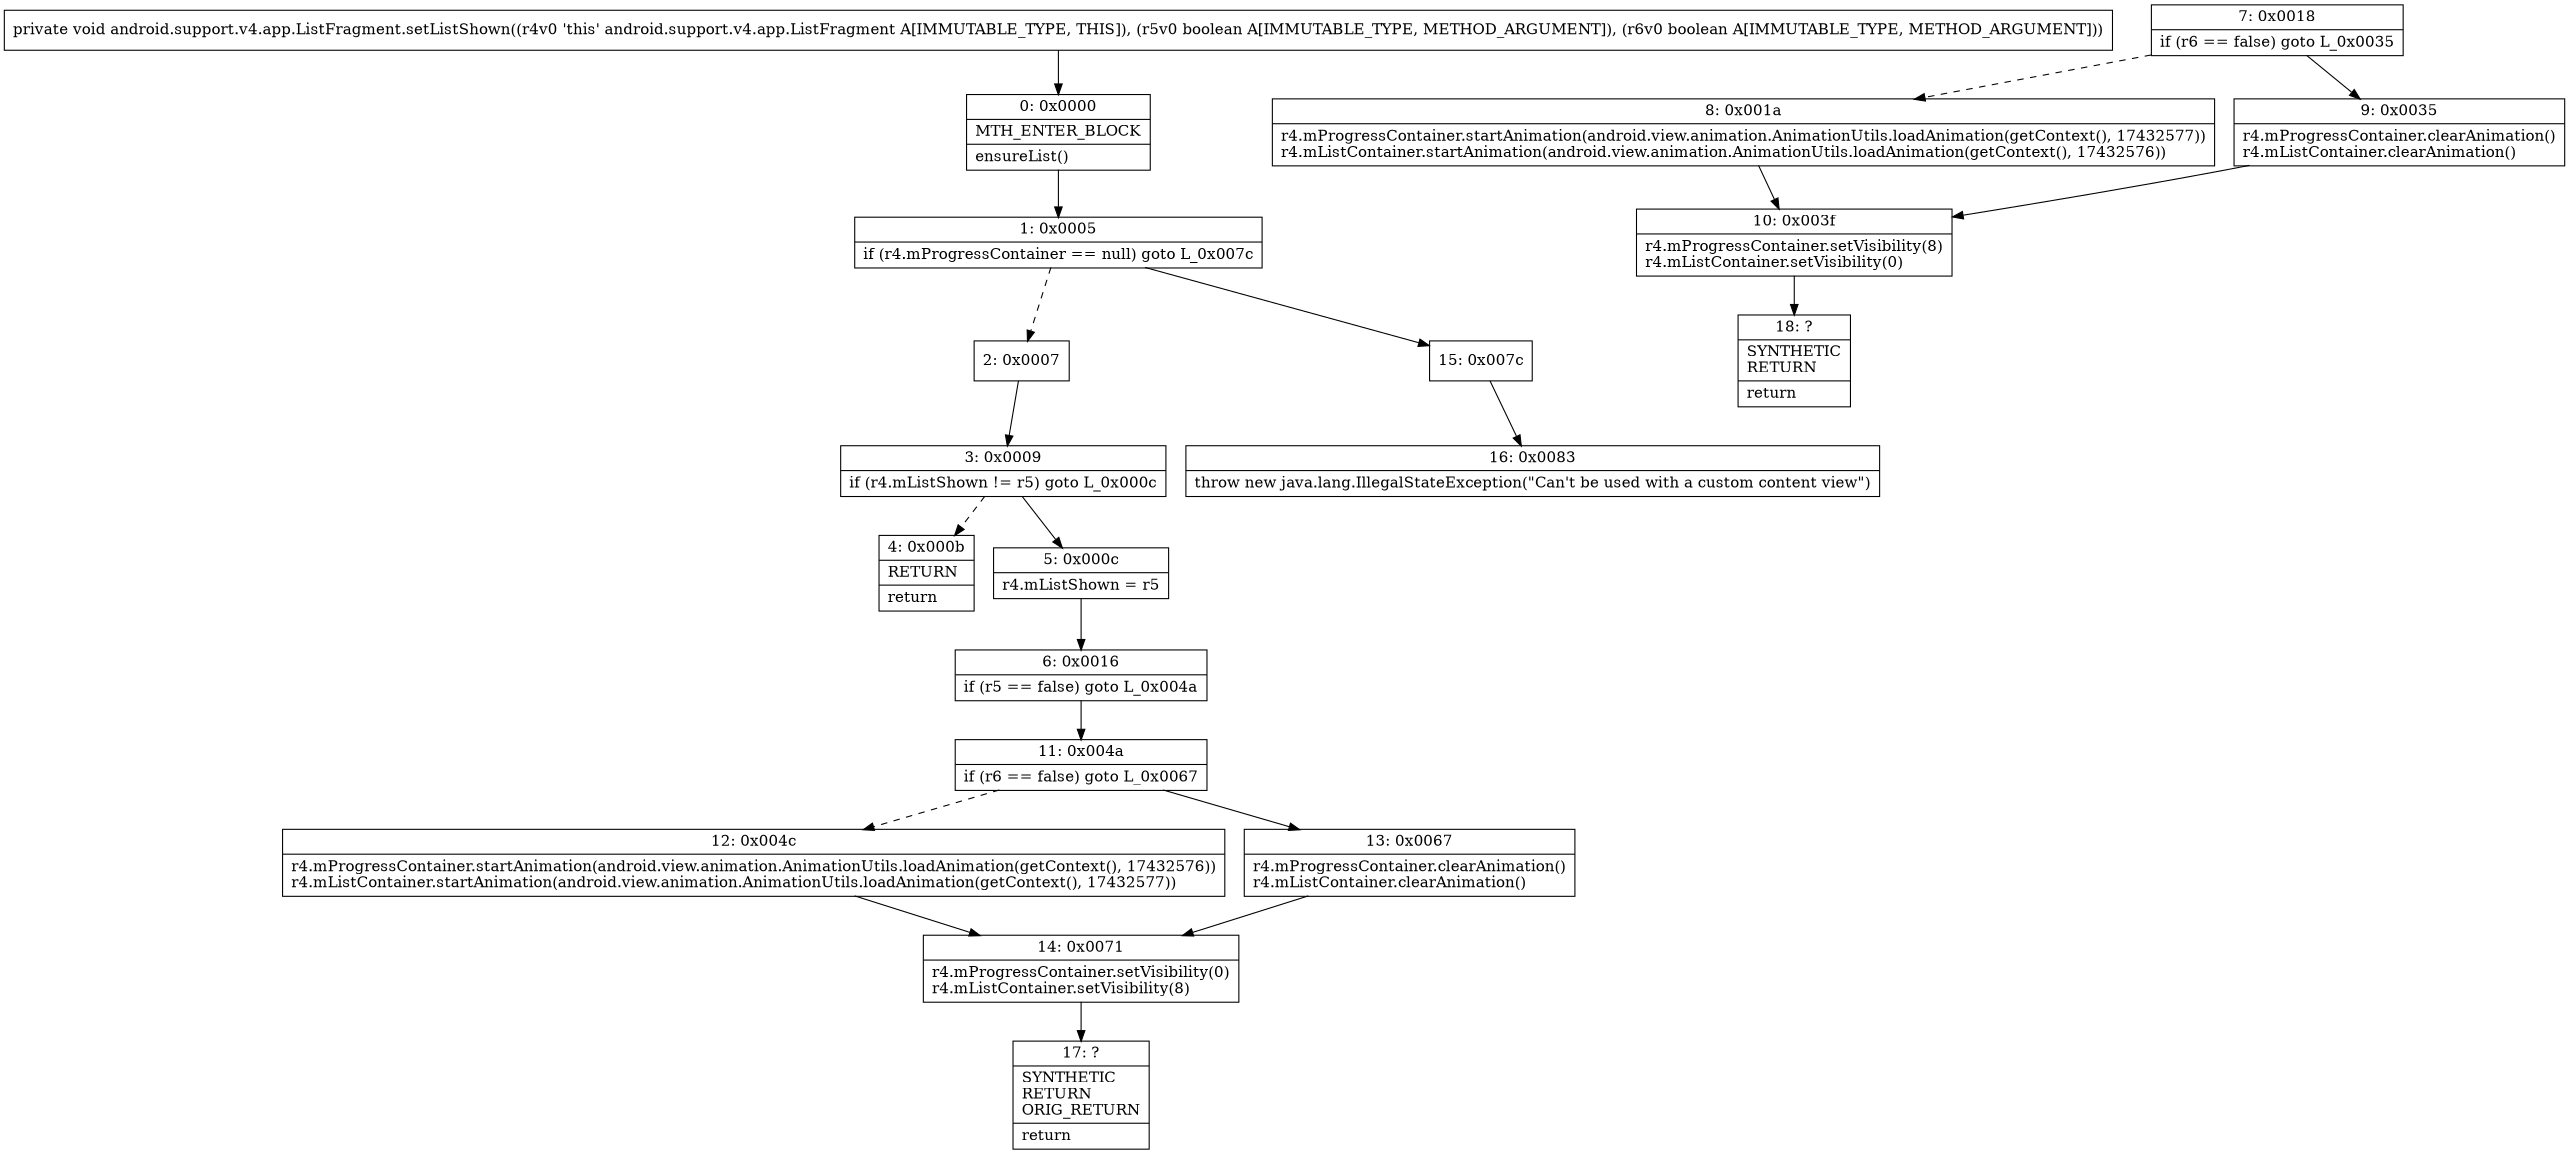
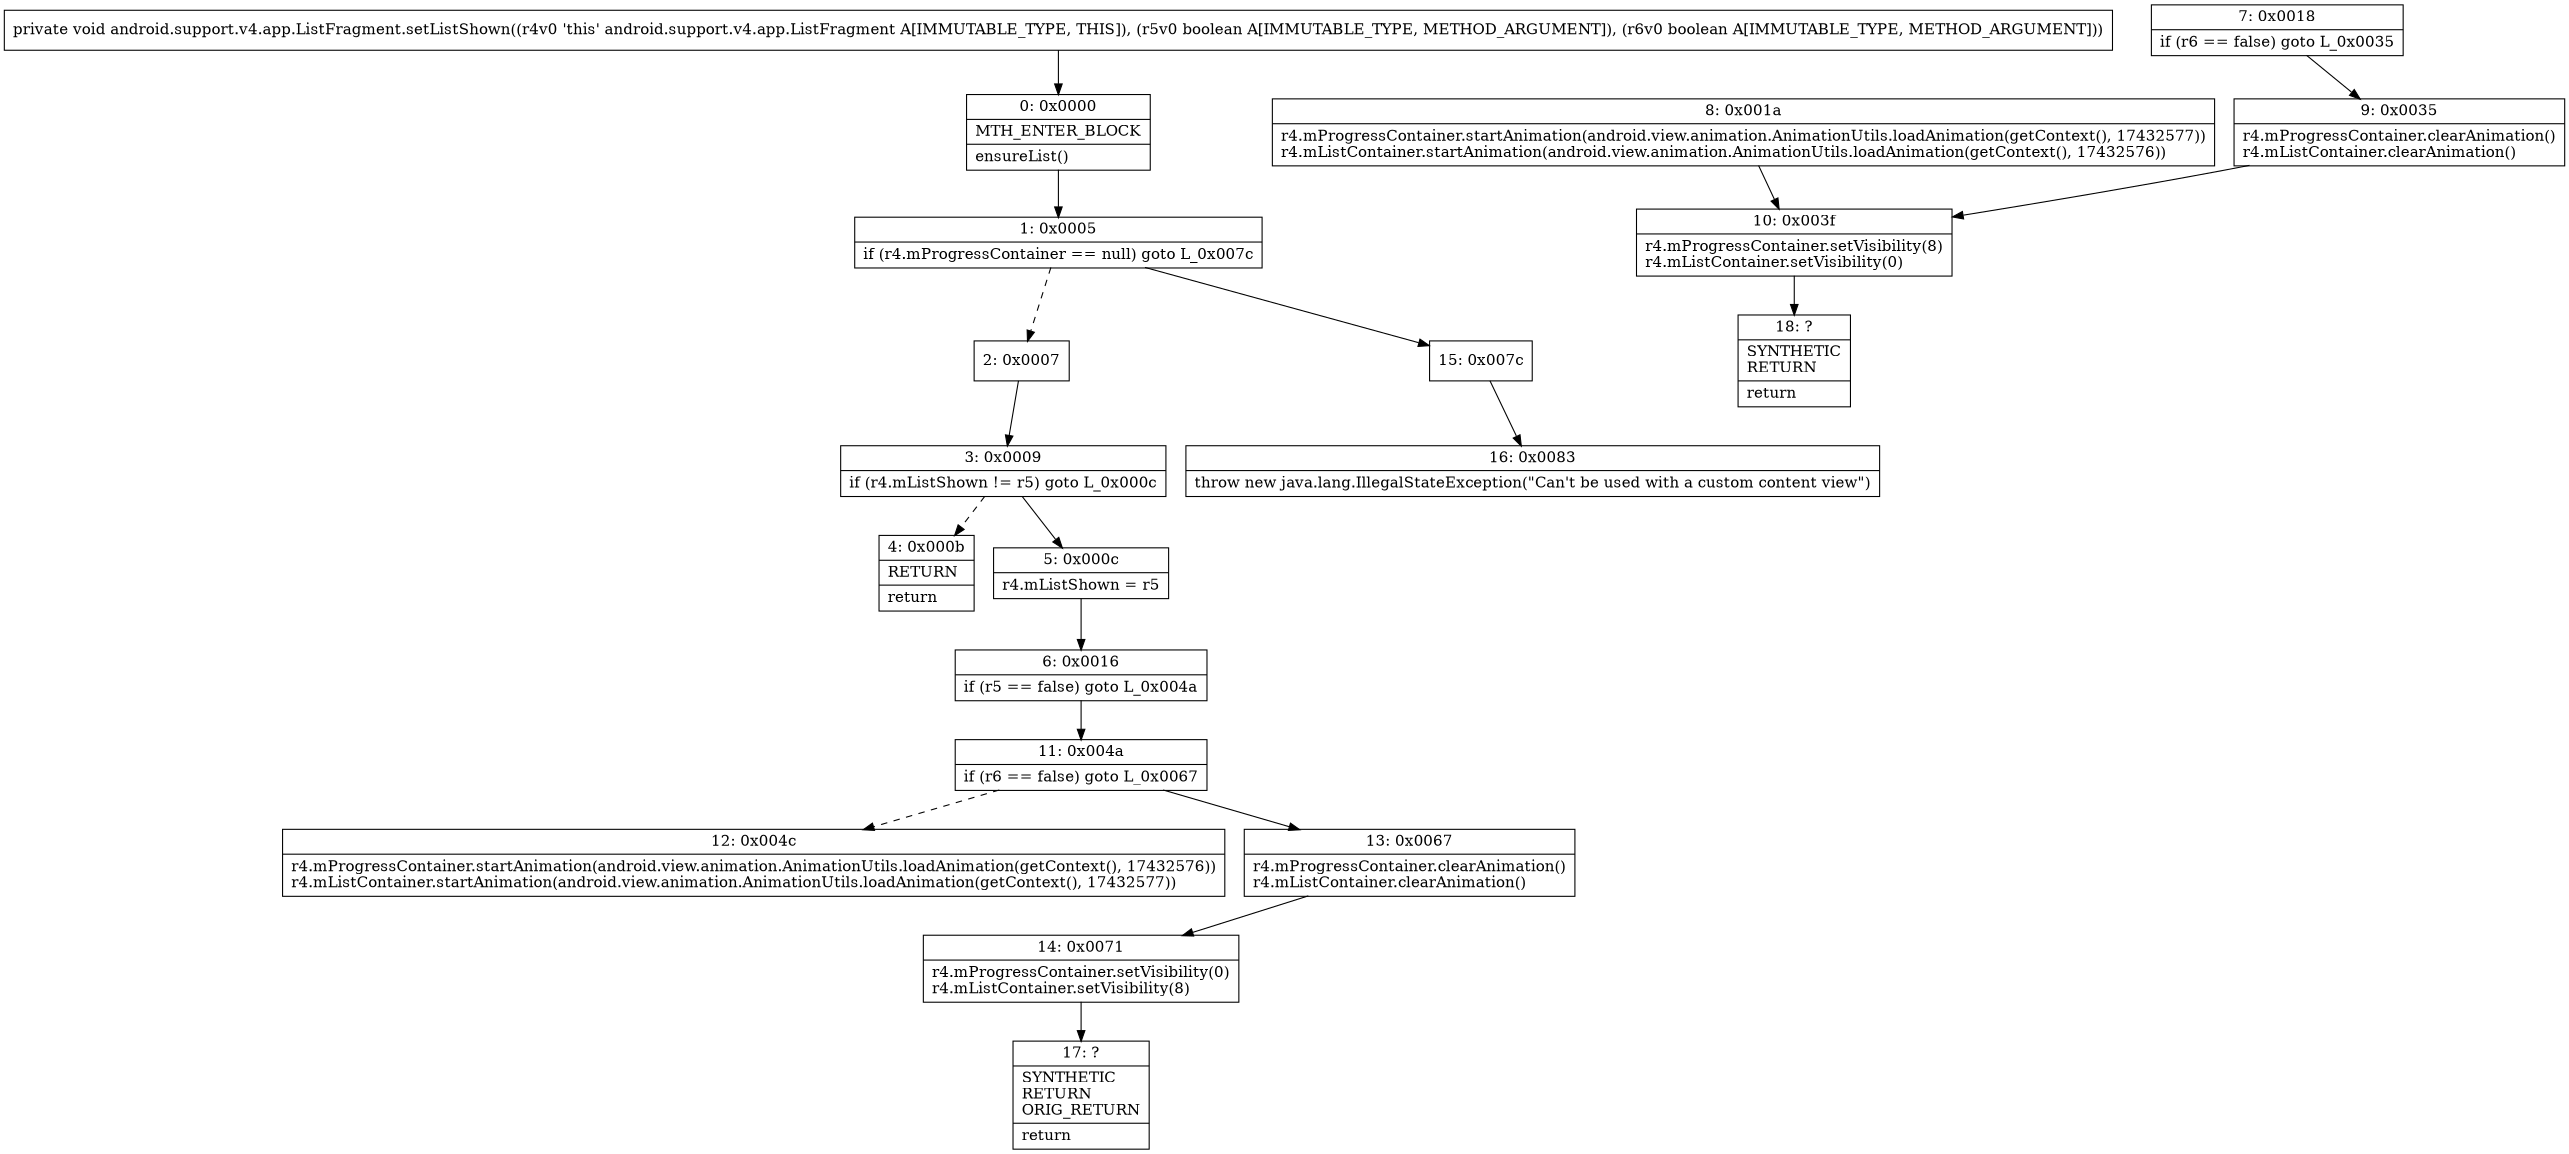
edge "7: 0x0018" -> "8: 0x001a": removed
edge "12: 0x004c" -> "14: 0x0071": removed
